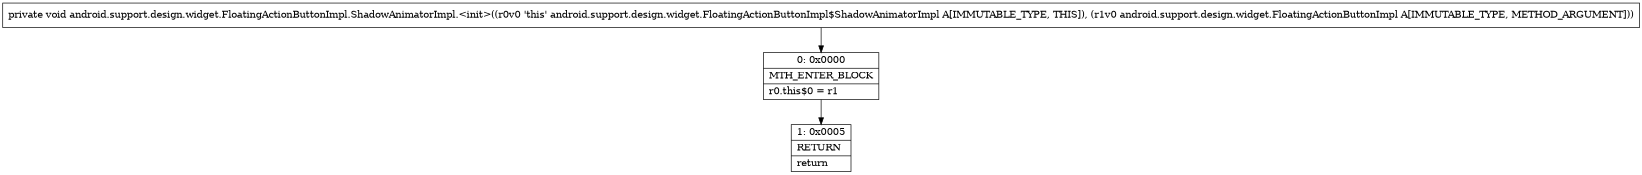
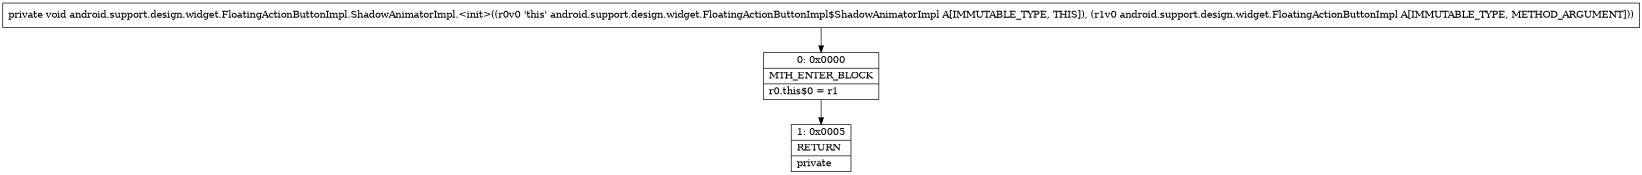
node "1: 0x0005": text "return" -> "private"
